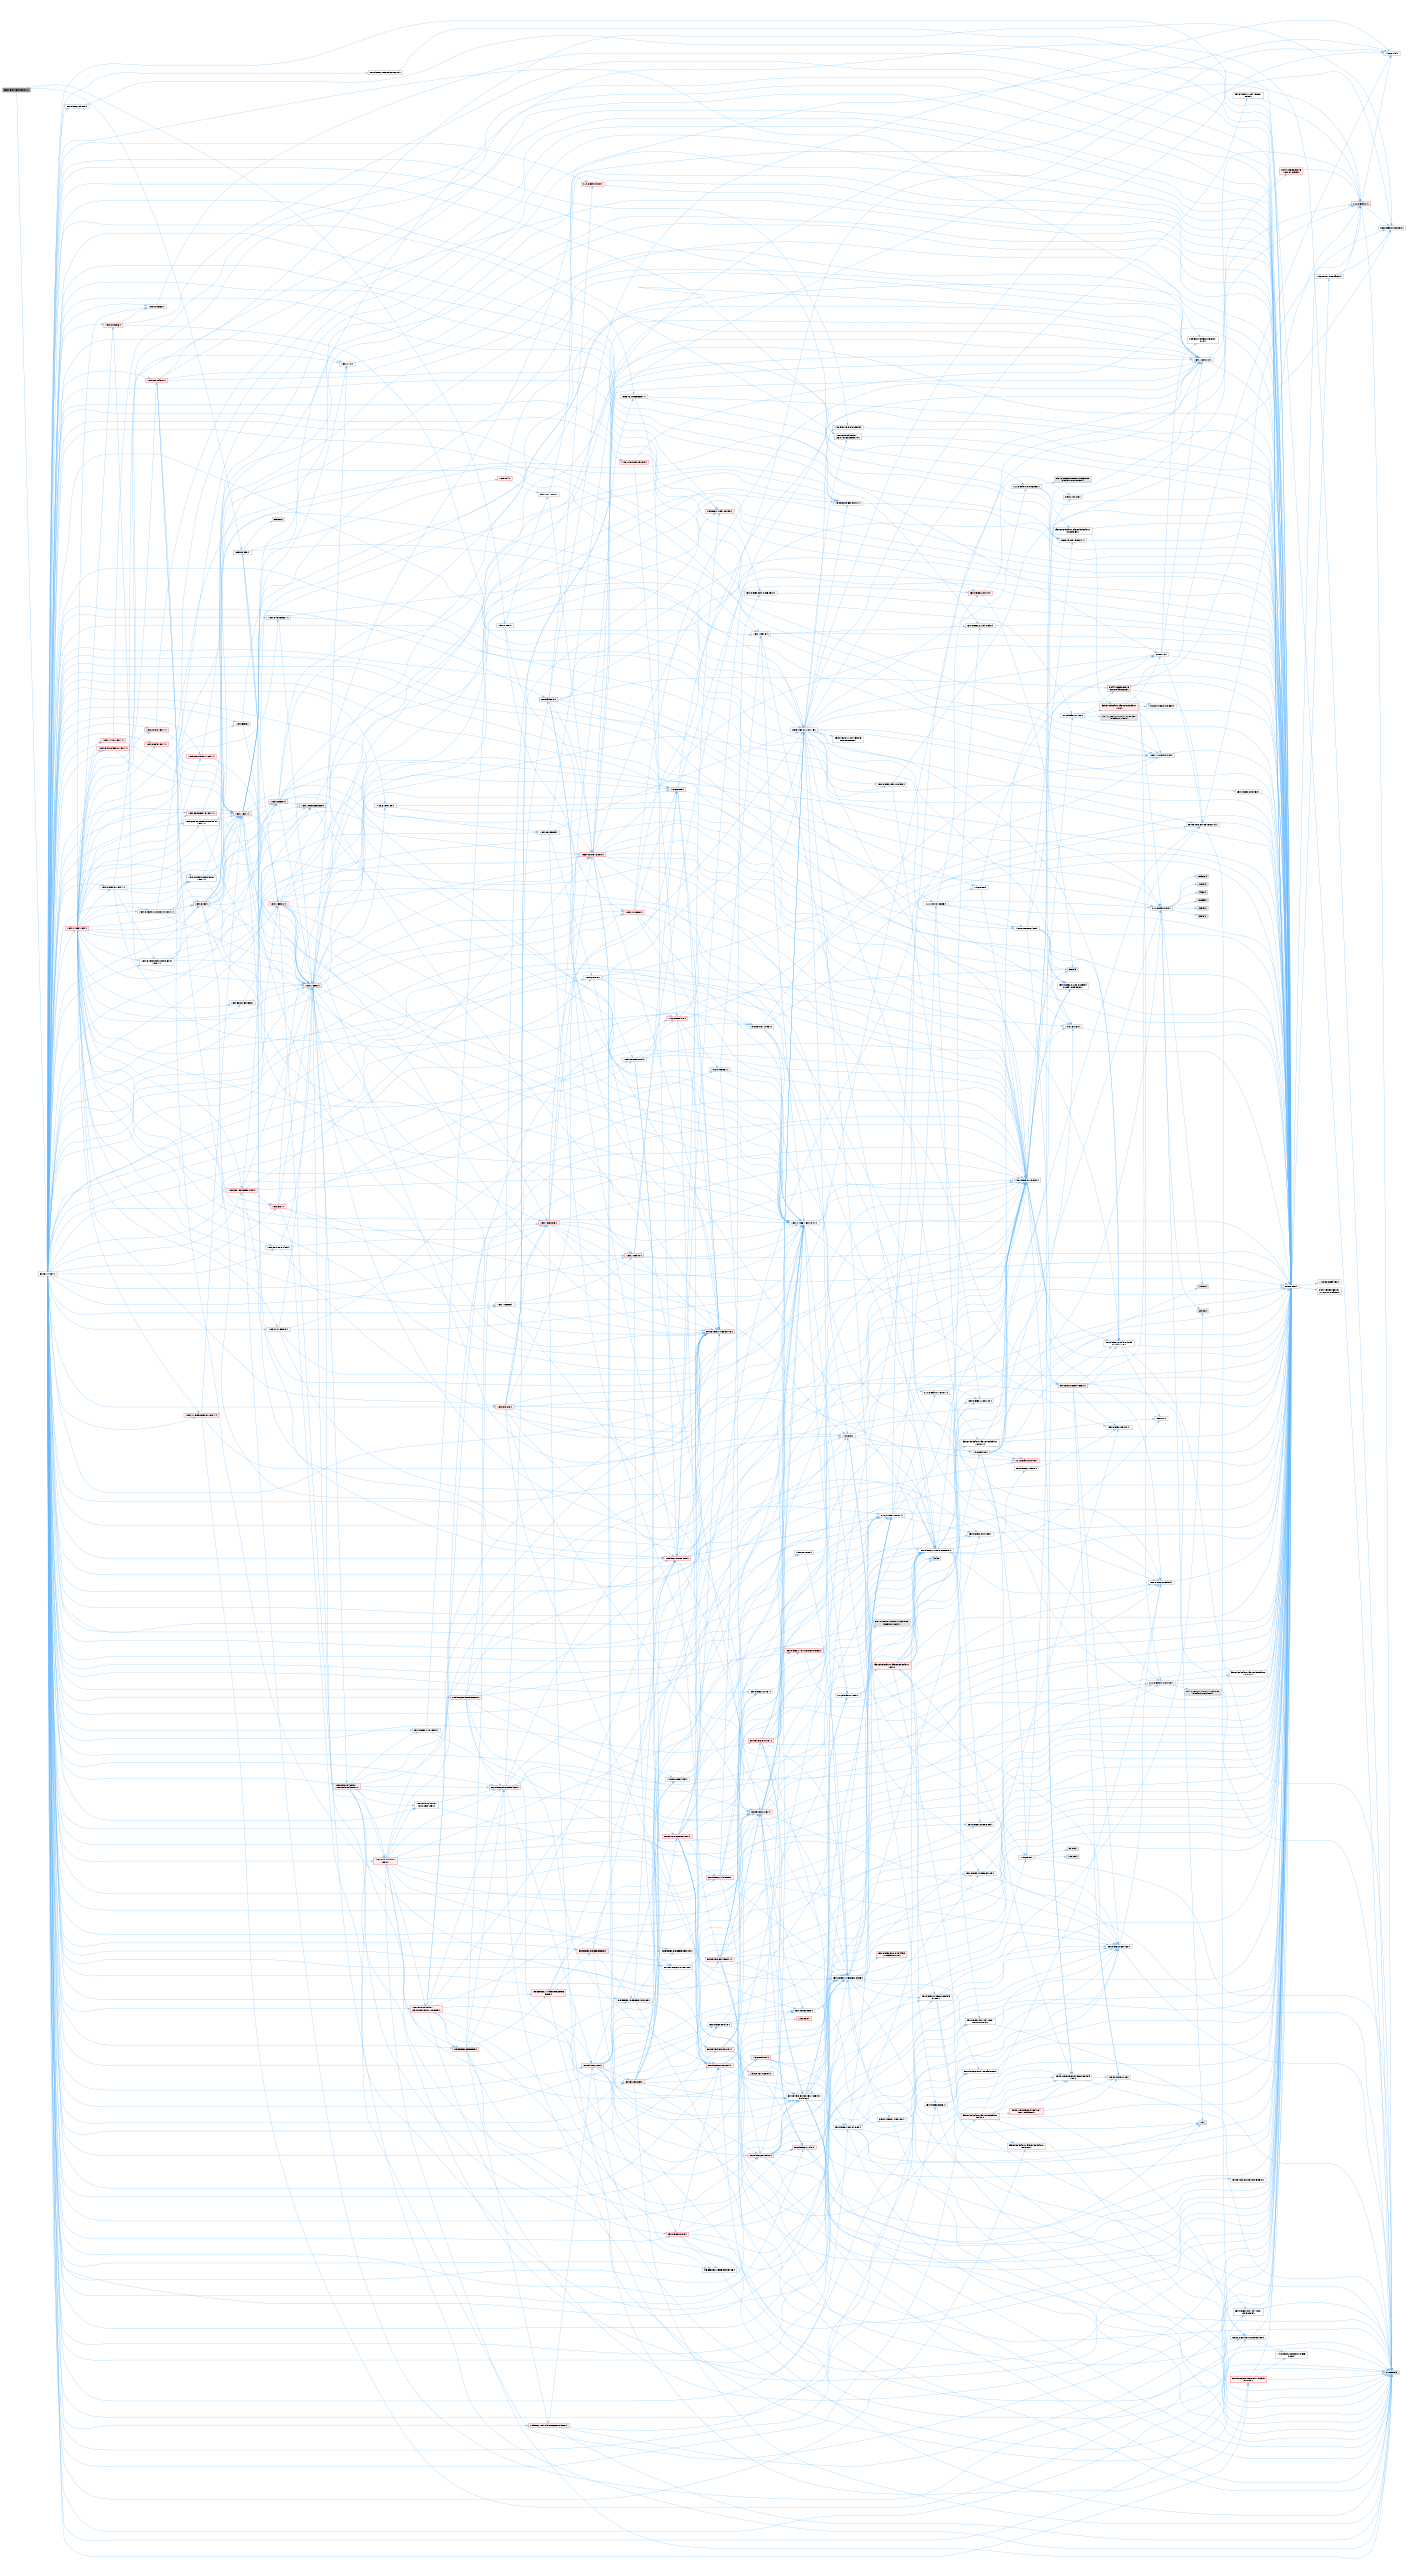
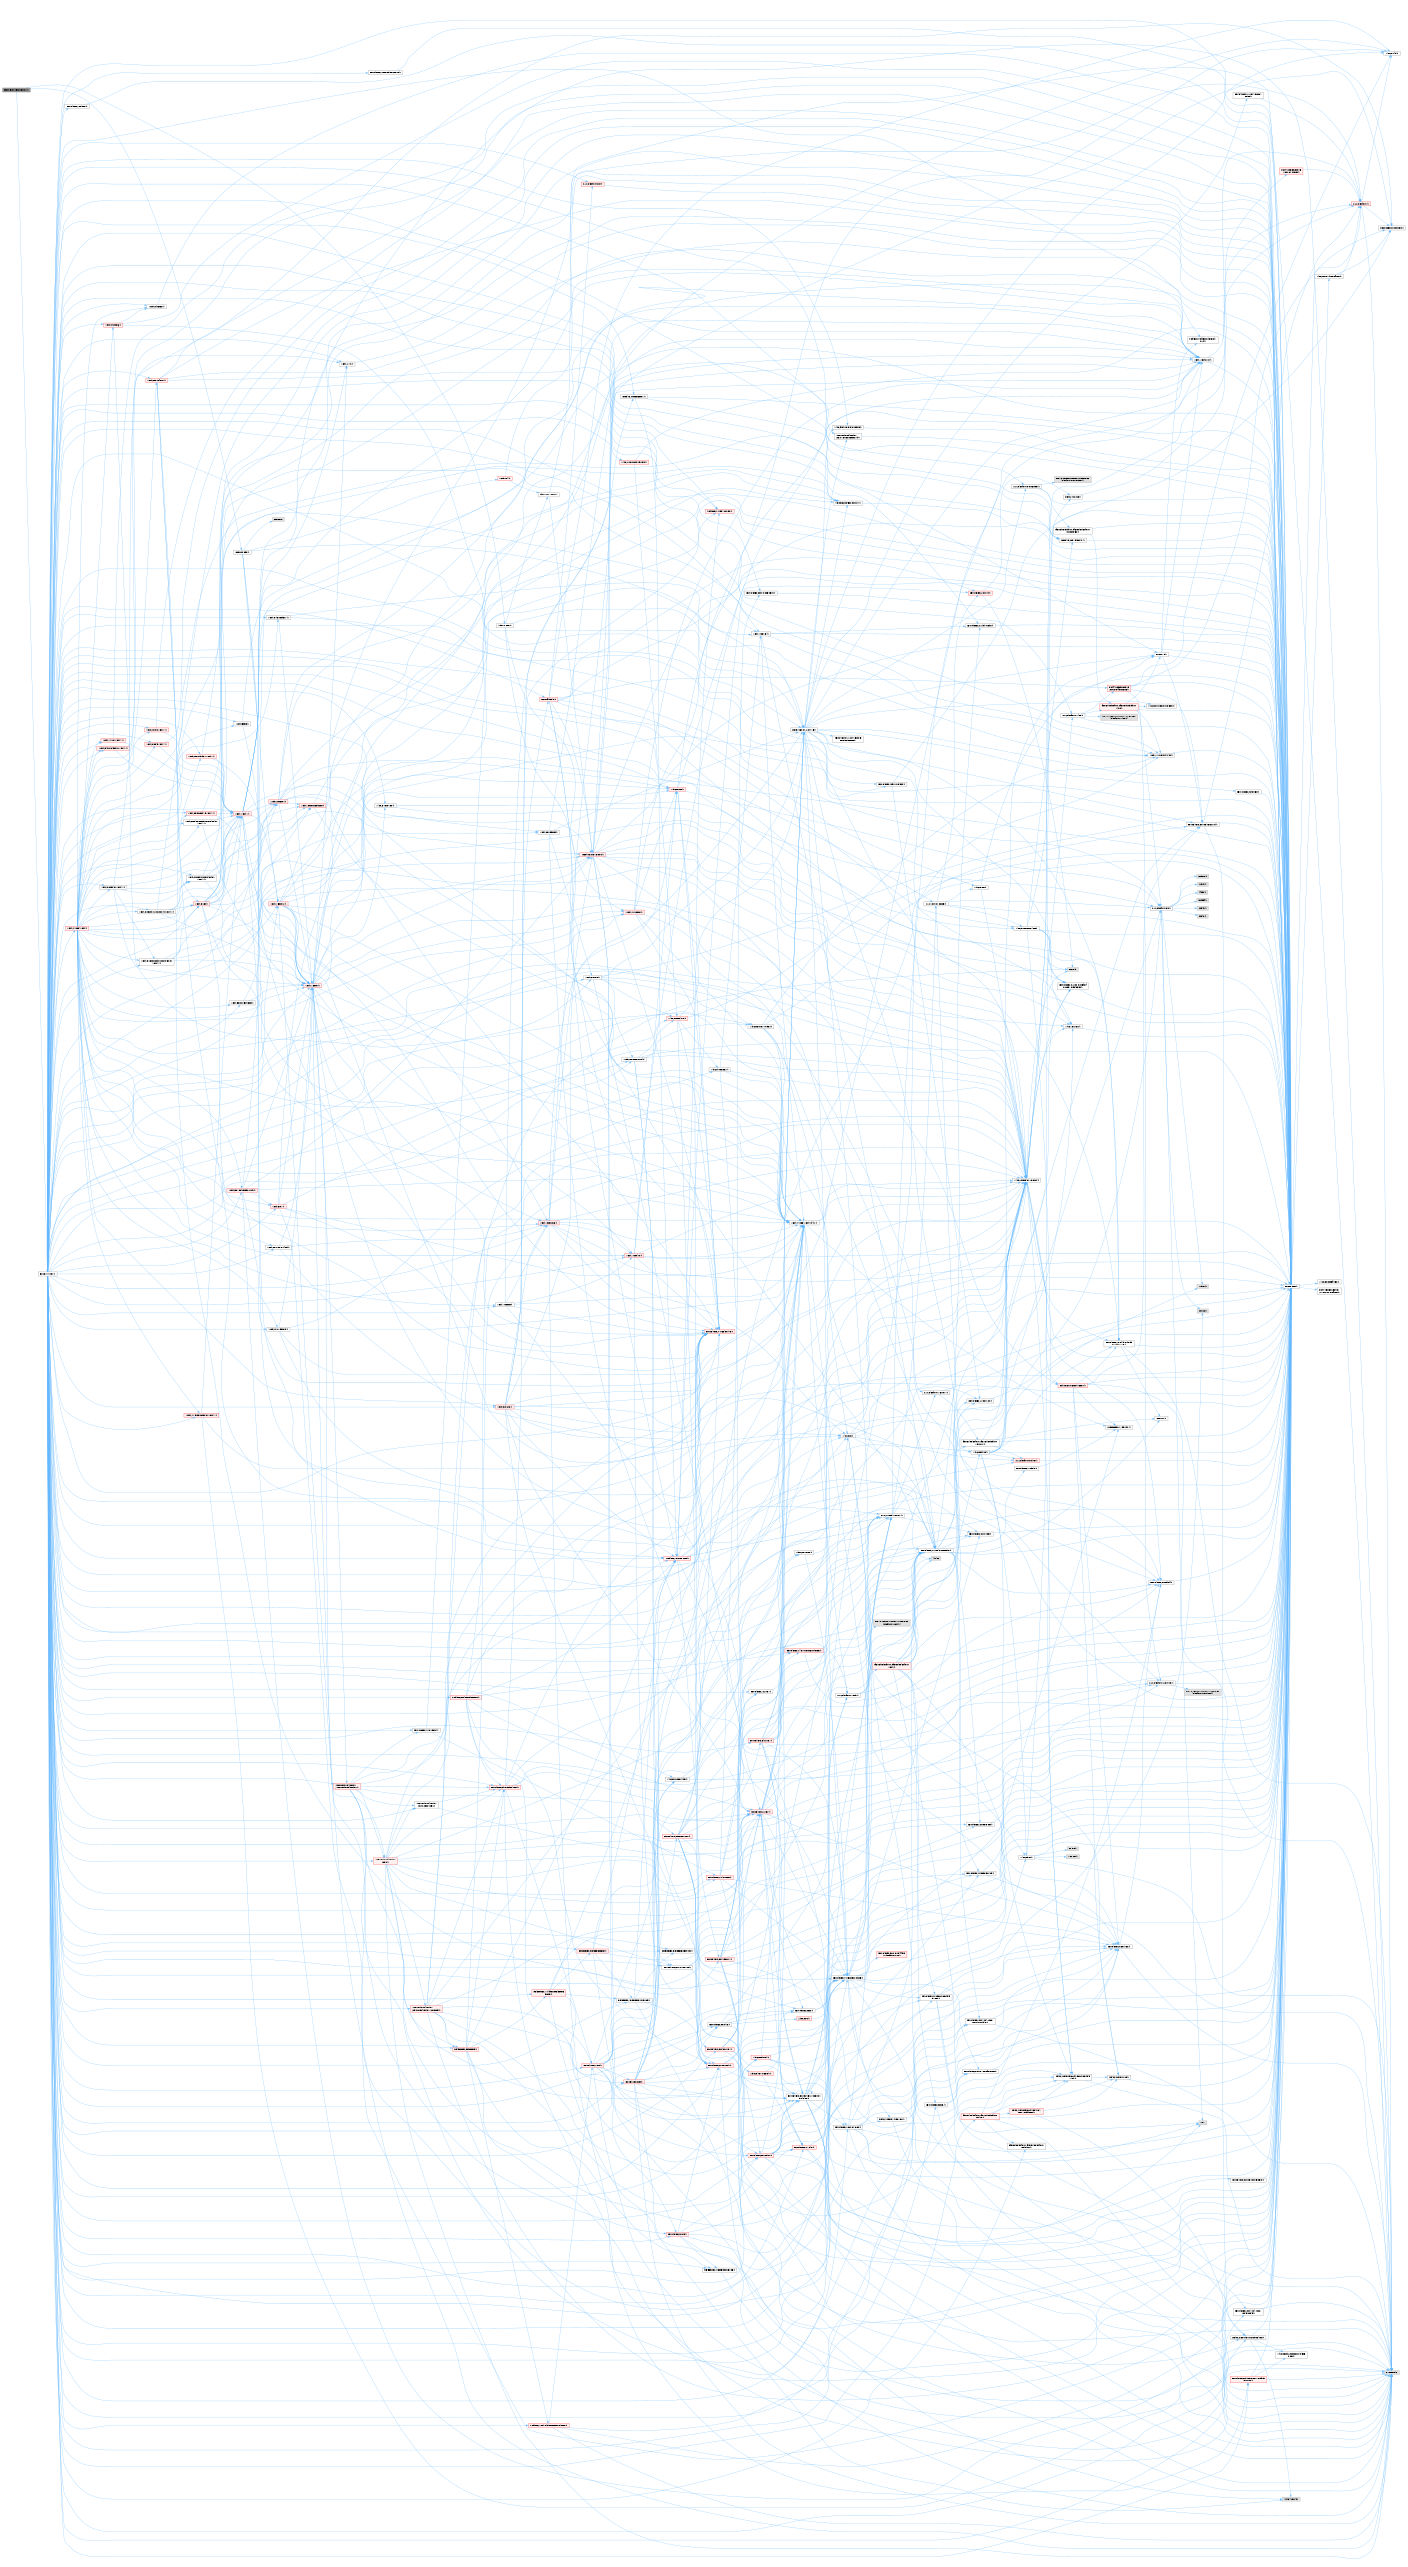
node "Templates/Identity.h": label "Templates/Identity.h" -> "LogCategory/Identity.h"
node "GenericPlatform/GenericPlatform Atomics.h": removed
edge "Containers/StringConv.h" -> "Templates/UnrealTemplate.h": now "Algo/Sort.h" -> "Templates/UnrealTemplate.h"
node "initializer_list": added
